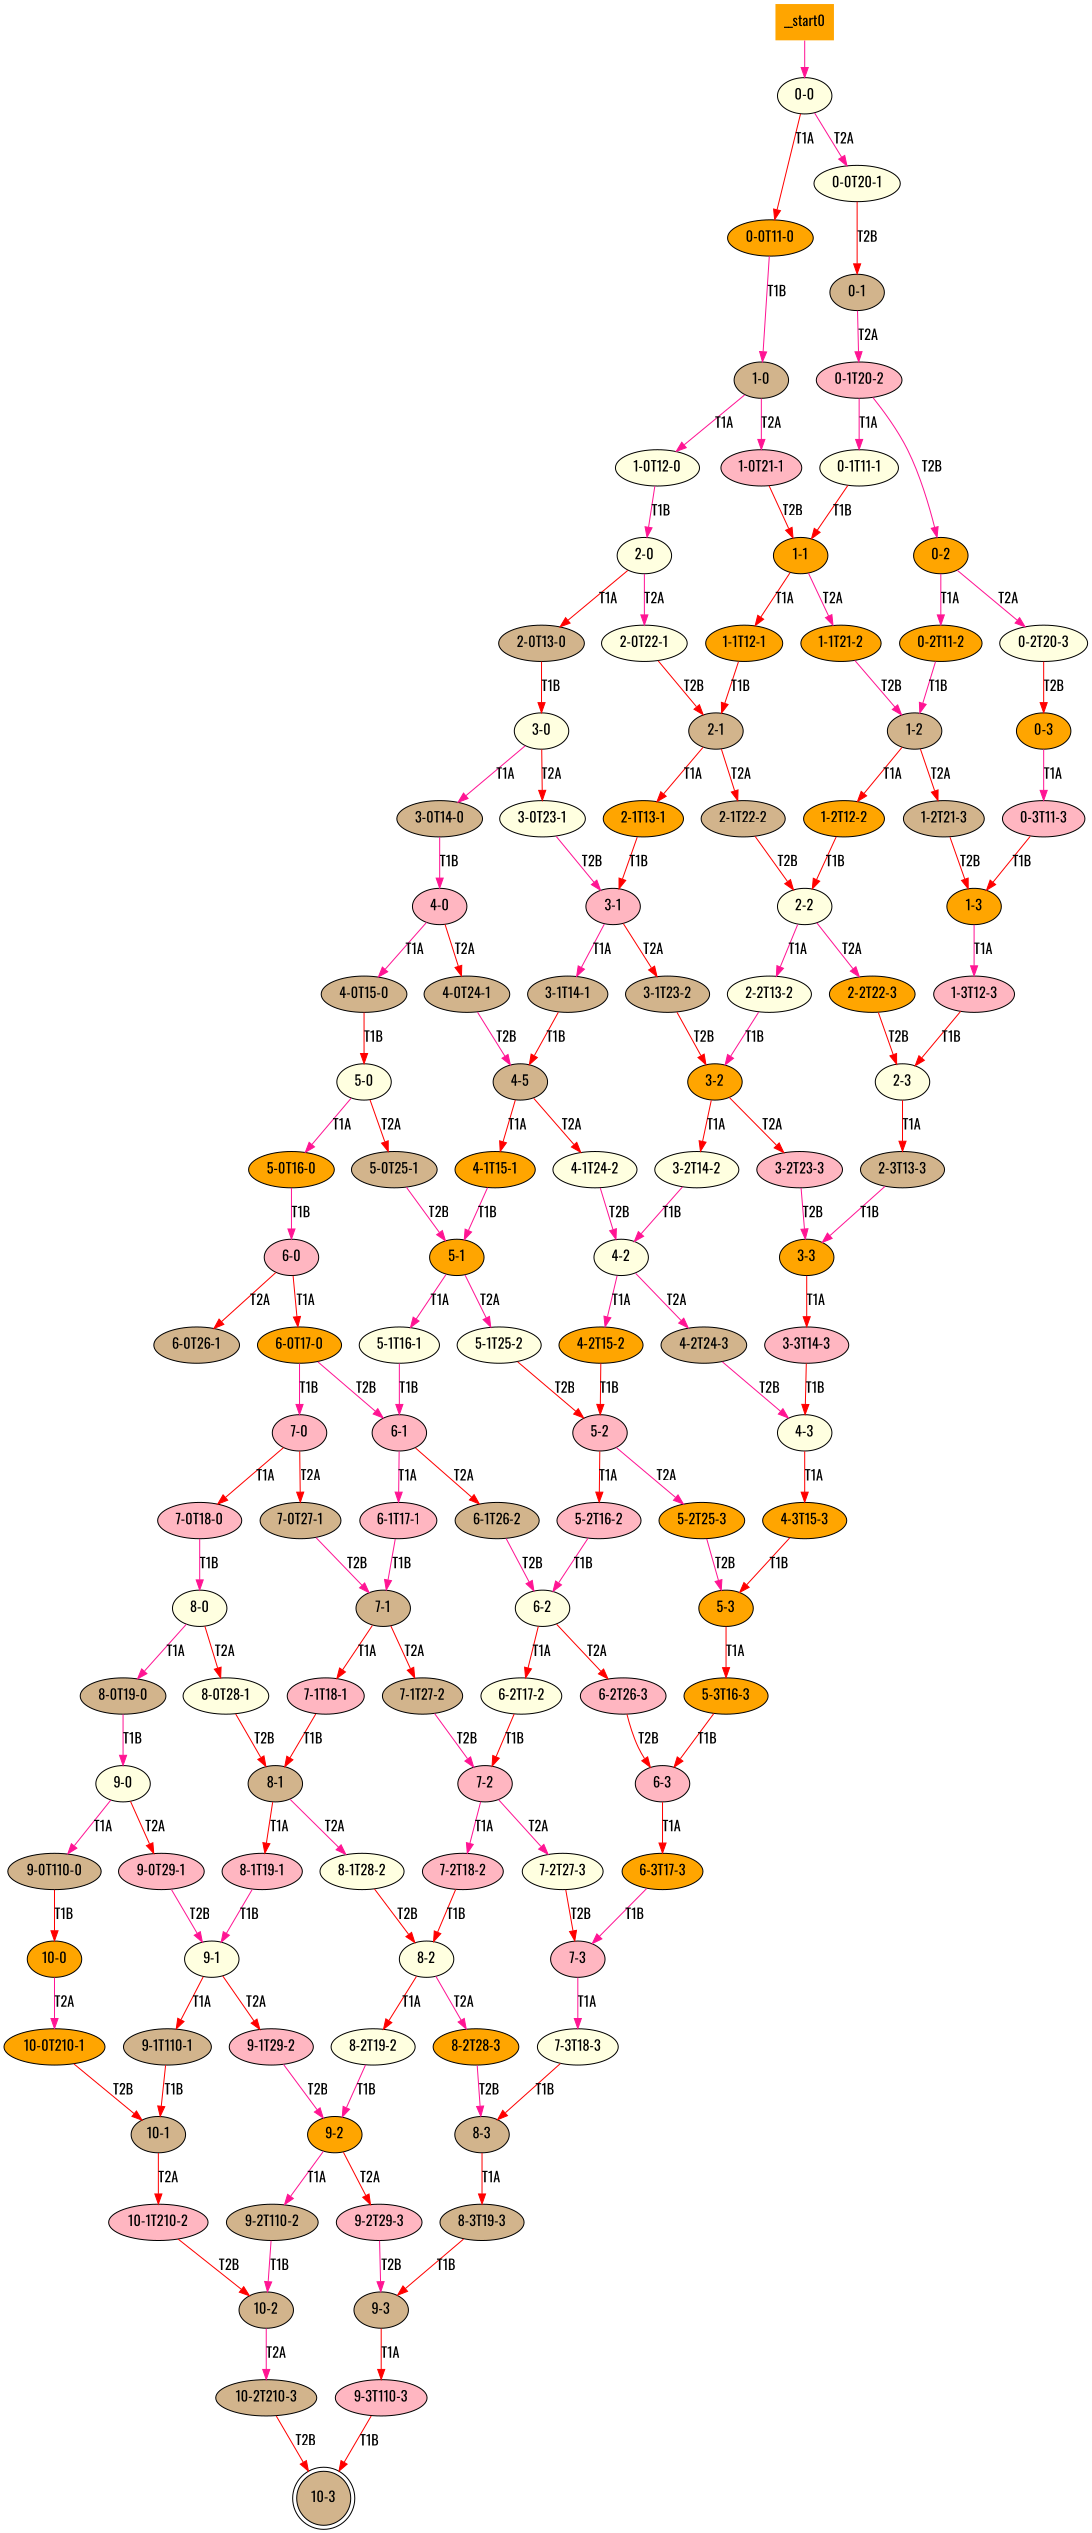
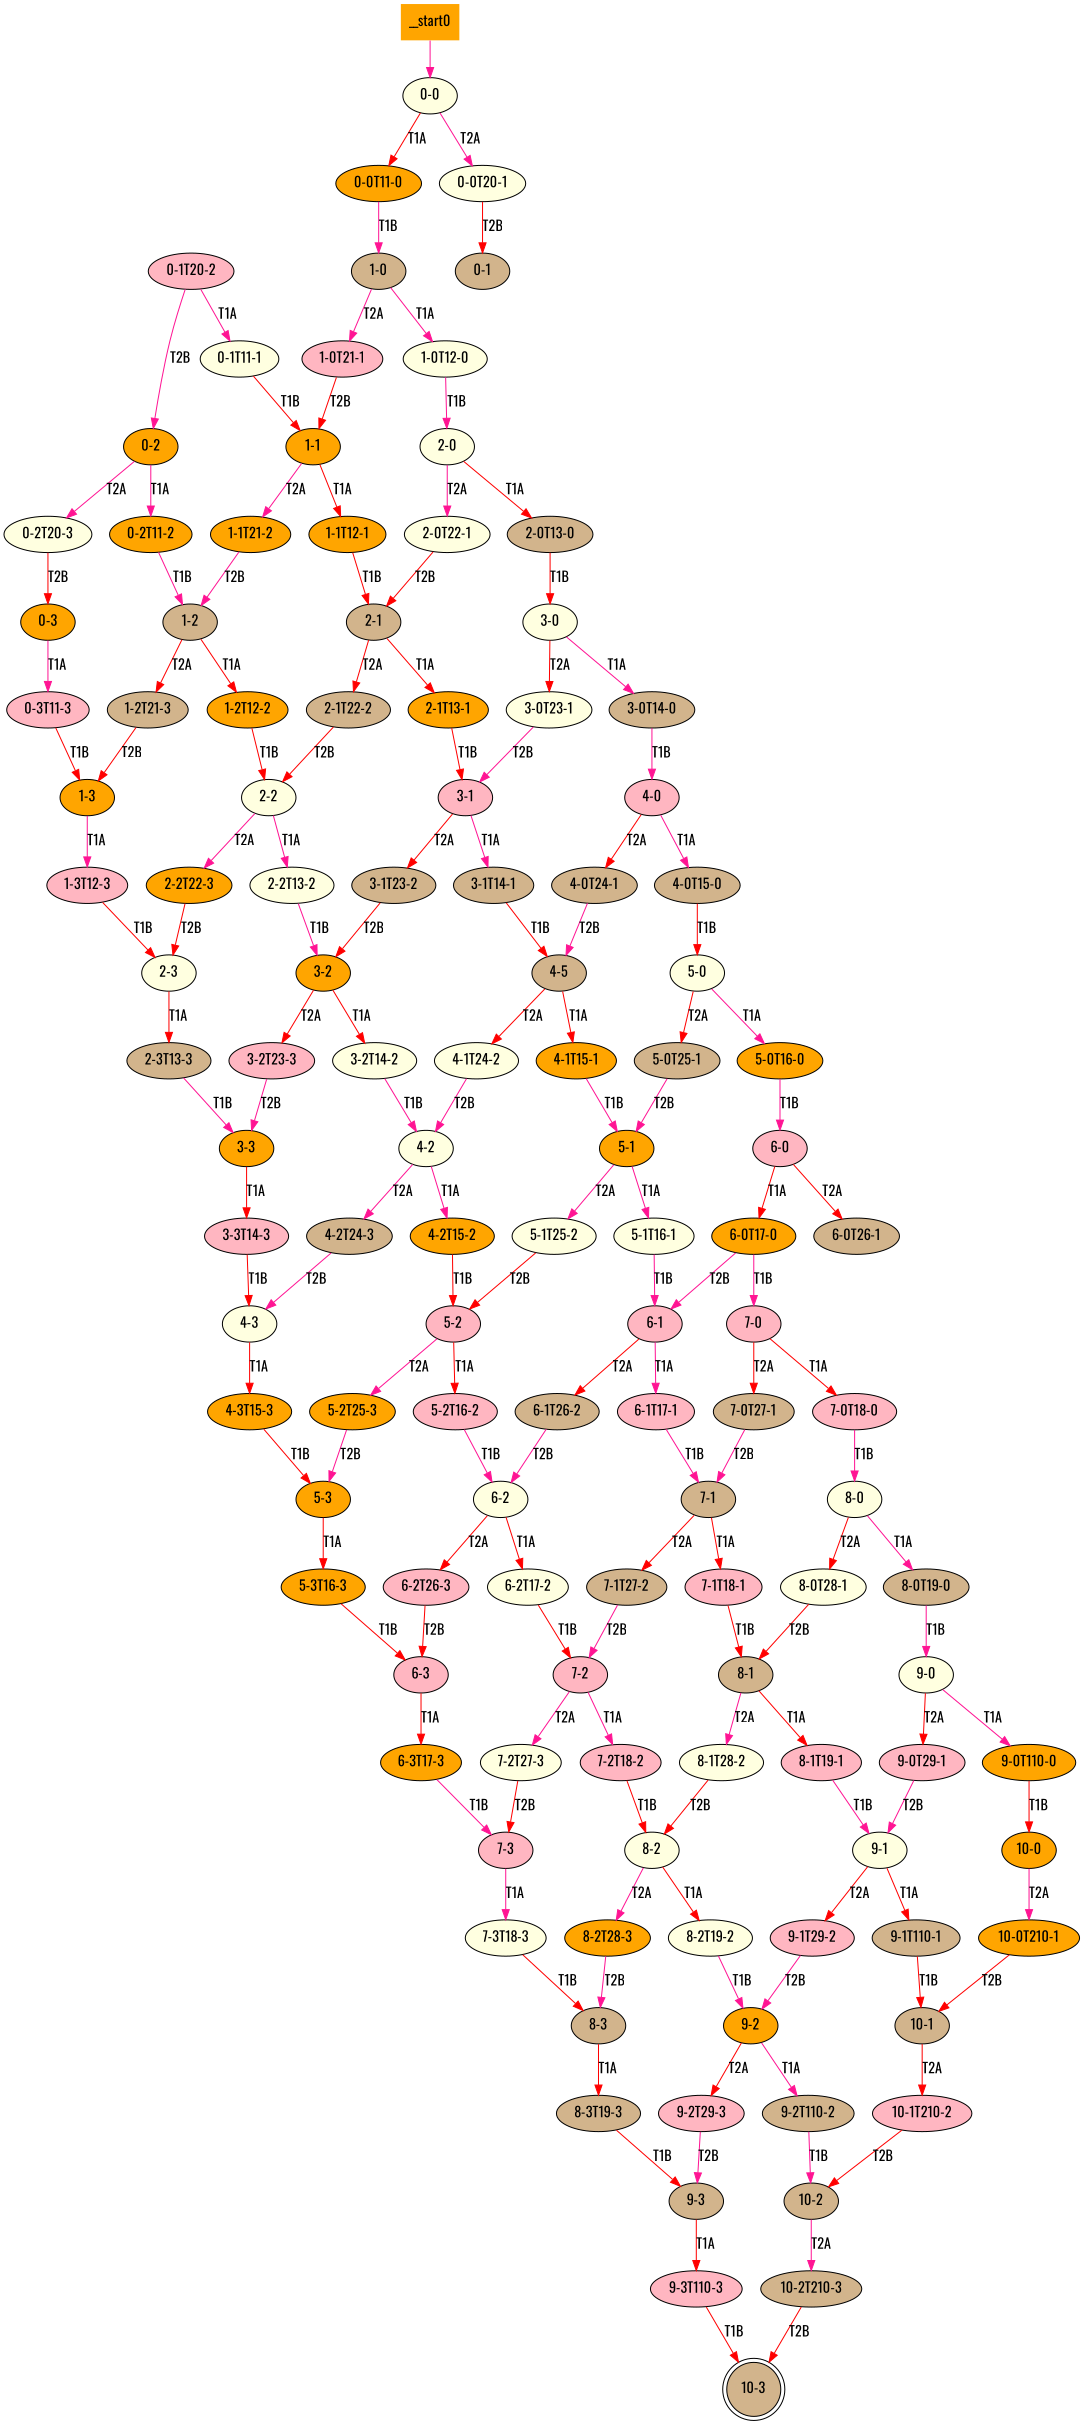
edge "0-1" -> "0-1T20-2": removed, label "T2A"
node "9-0T110-0": fillcolor tan -> orange
